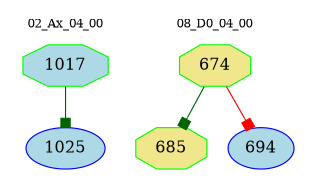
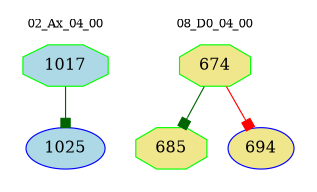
node "694": fillcolor lightblue -> khaki
